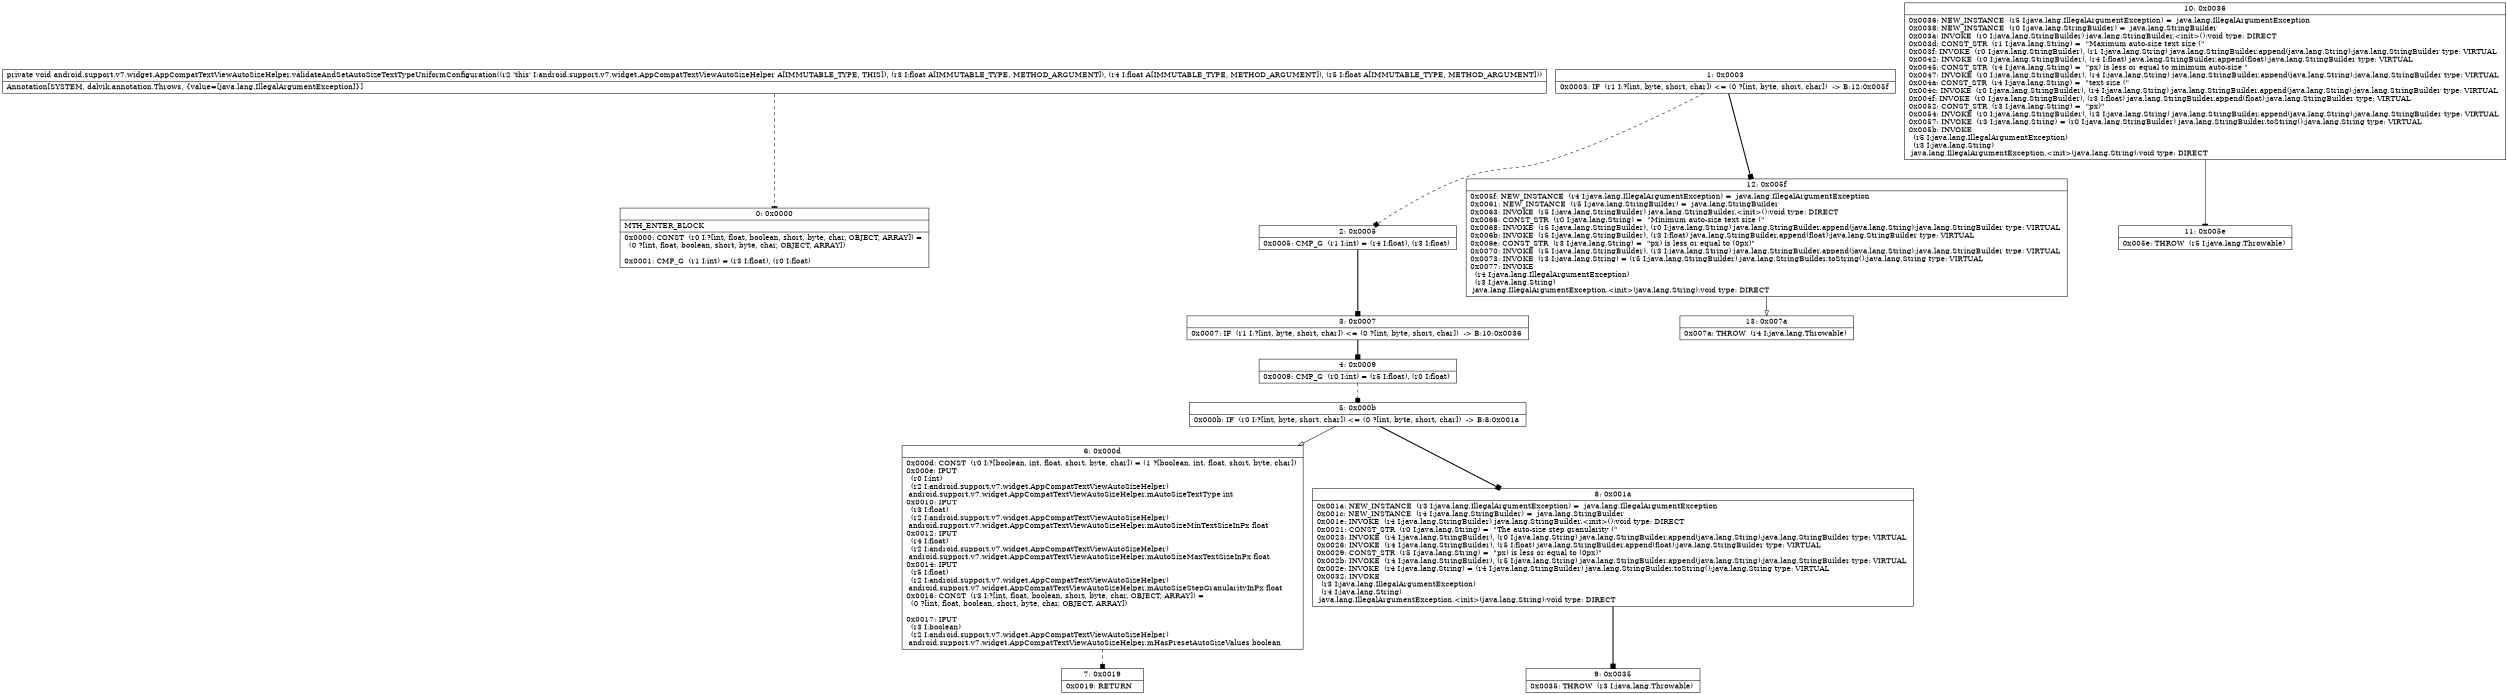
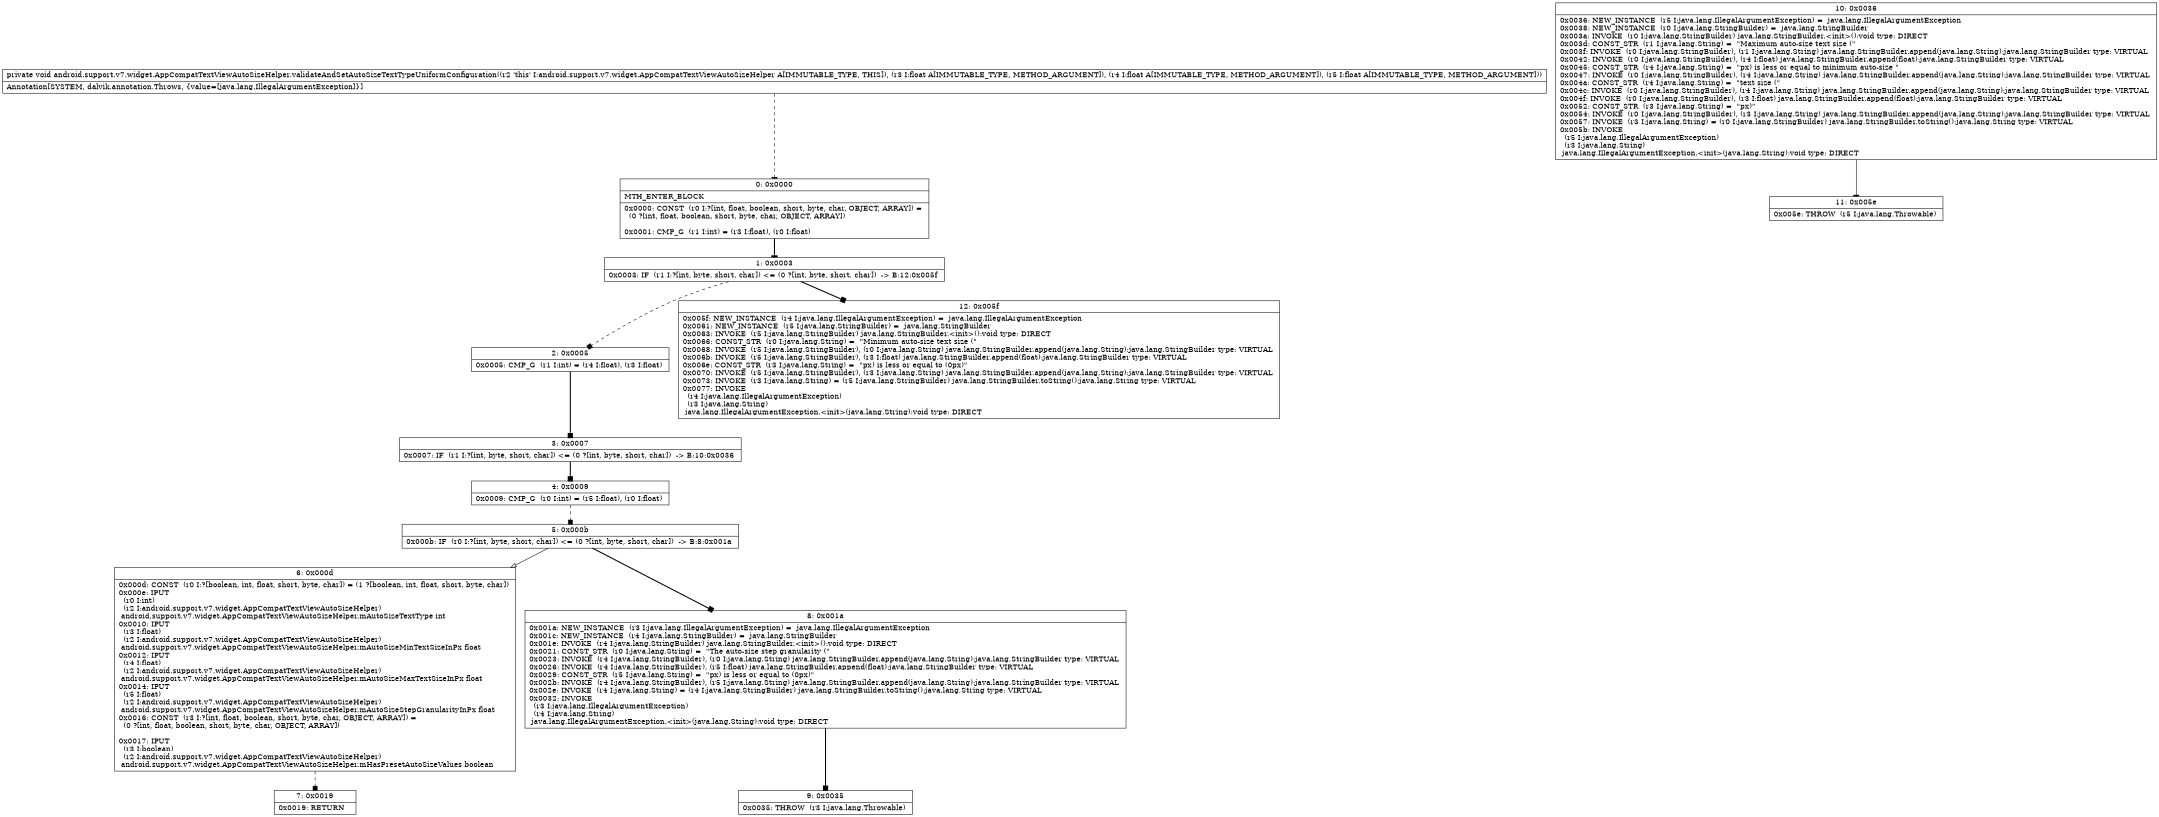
edge "0: 0x0000" -> "1: 0x0003": added
node "13: 0x007a": removed
